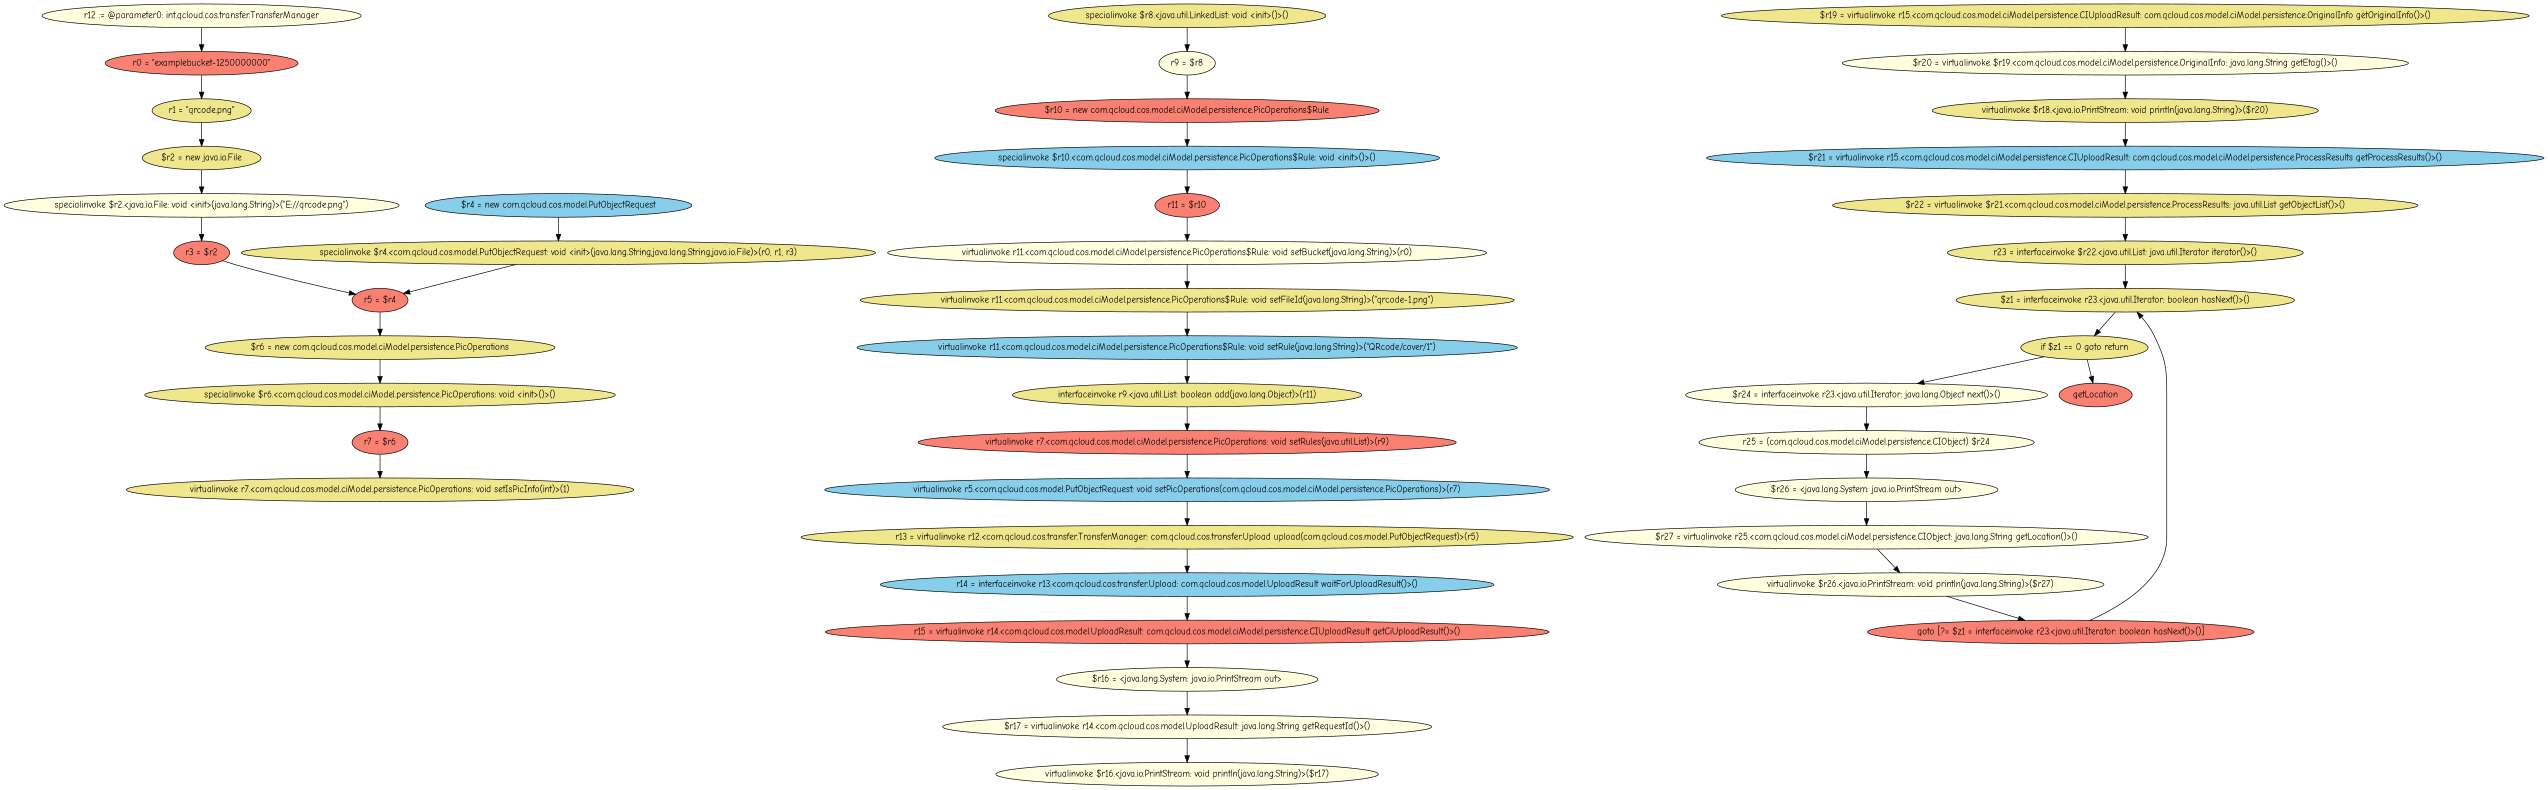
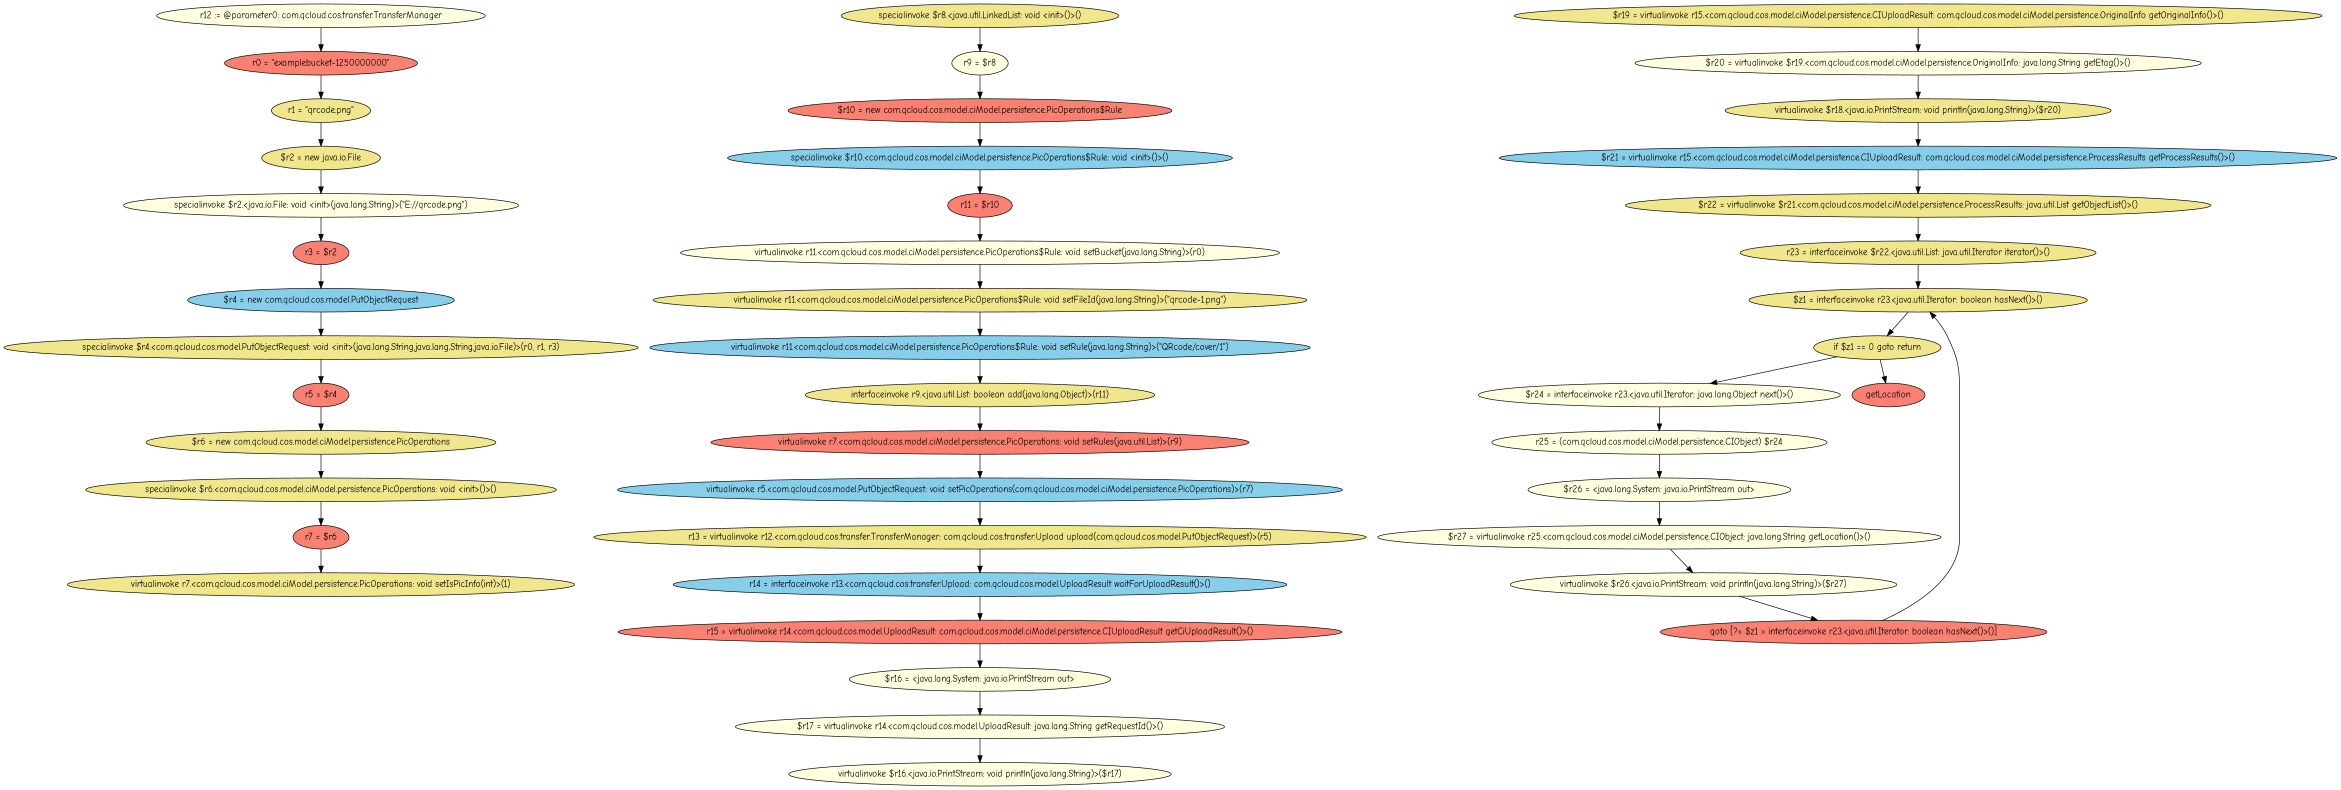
node "r12 := @parameter0: int.qcloud.cos.transfer.TransferManager": label "r12 := @parameter0: int.qcloud.cos.transfer.TransferManager" -> "r12 := @parameter0: com.qcloud.cos.transfer.TransferManager"
edge "r3 = $r2" -> "r5 = $r4": now "r3 = $r2" -> "$r4 = new com.qcloud.cos.model.PutObjectRequest"
